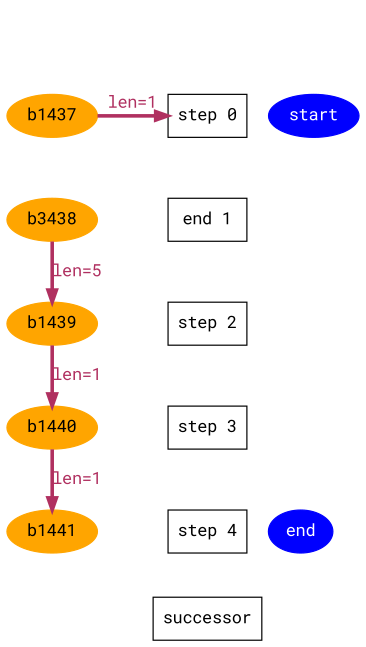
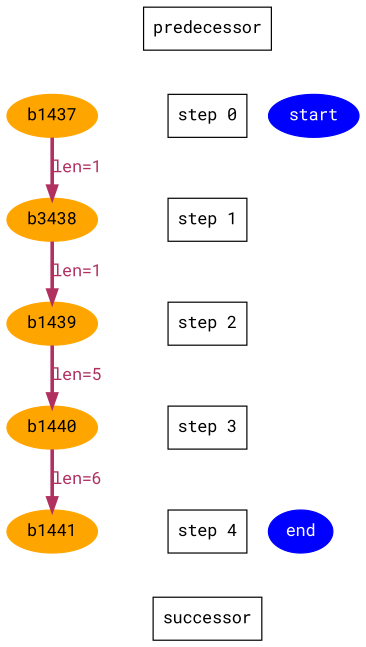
node "predecessor": added
edge "b1437" -> "step 0": now "b1437" -> "b3438"
node "end 1": label "end 1" -> "step 1"
edge "b3438" -> "b1439": label "len=5" -> "len=1"
edge "b1439" -> "b1440": label "len=1" -> "len=5"
edge "b1440" -> "b1441": label "len=1" -> "len=6"
